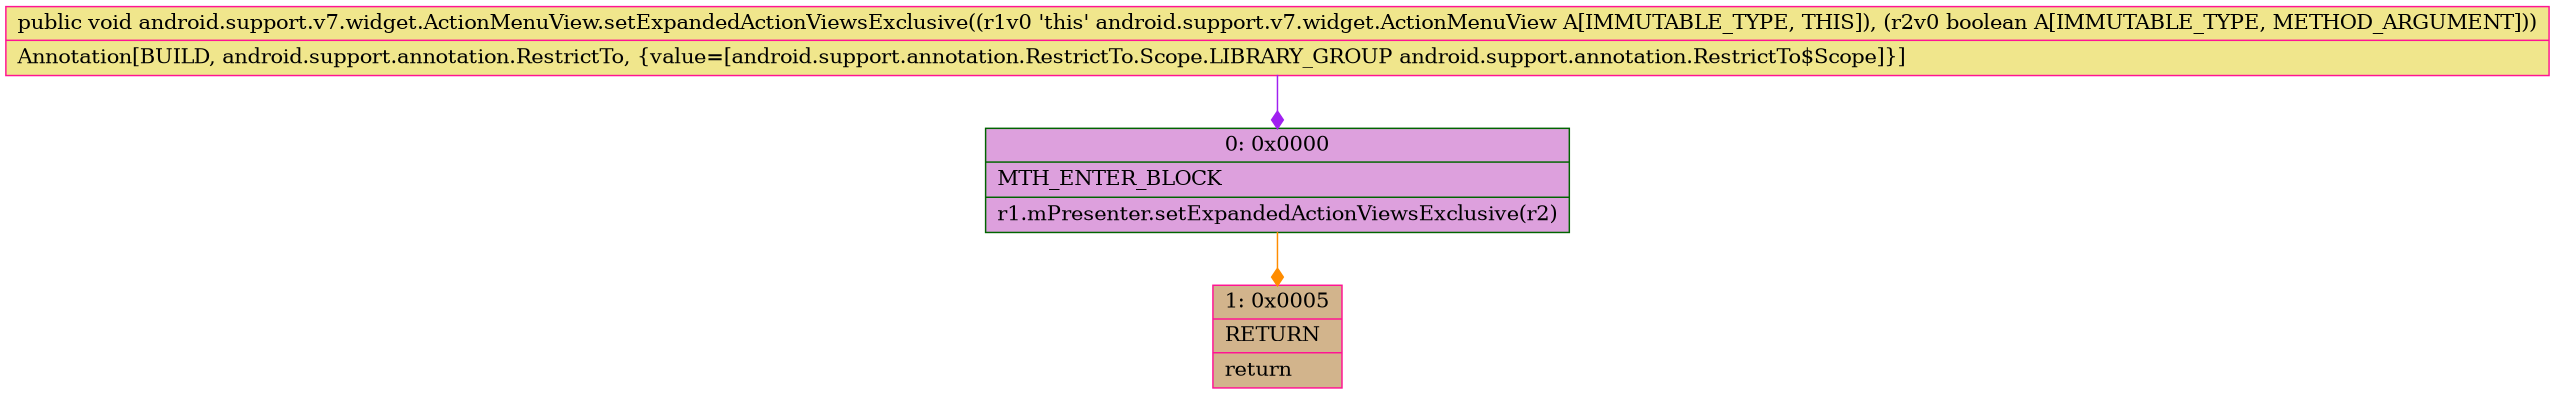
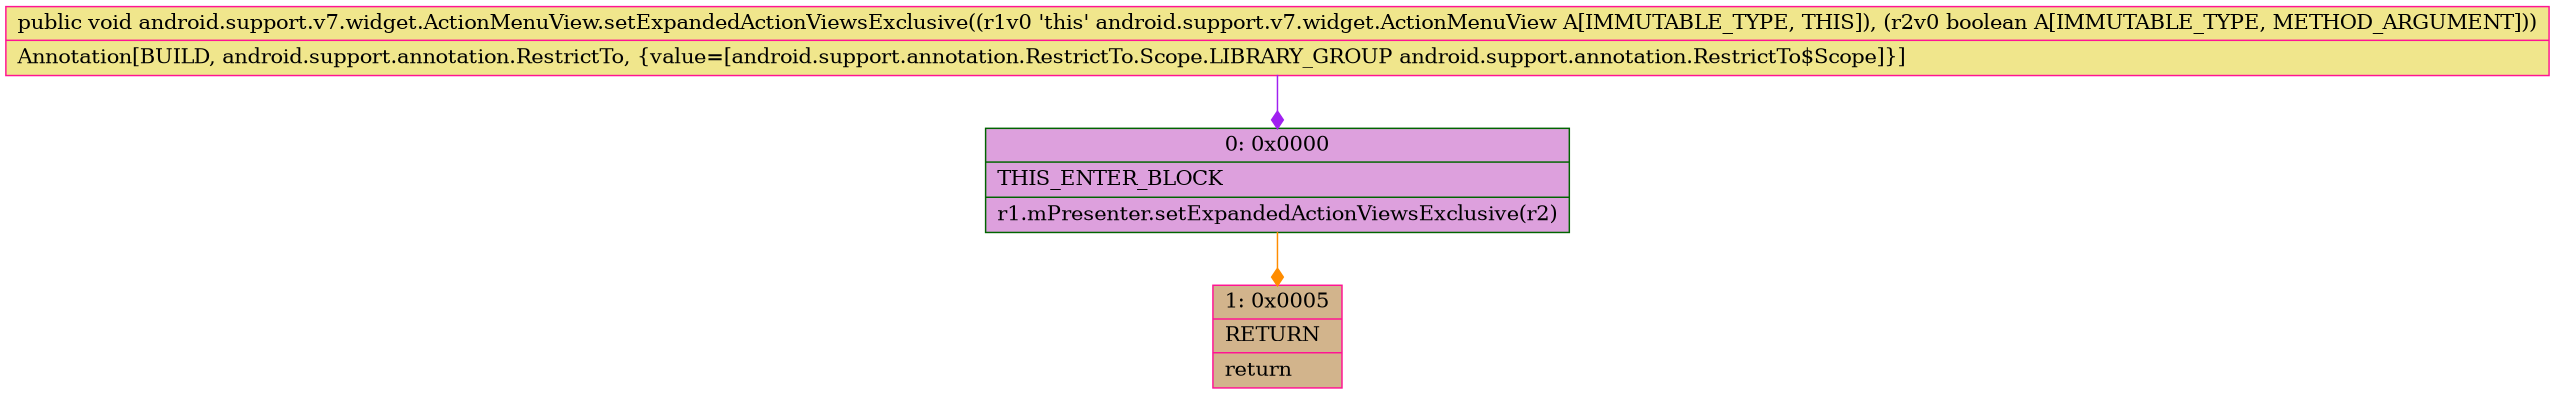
node "0: 0x0000": text "MTH_ENTER_BLOCK" -> "THIS_ENTER_BLOCK"
